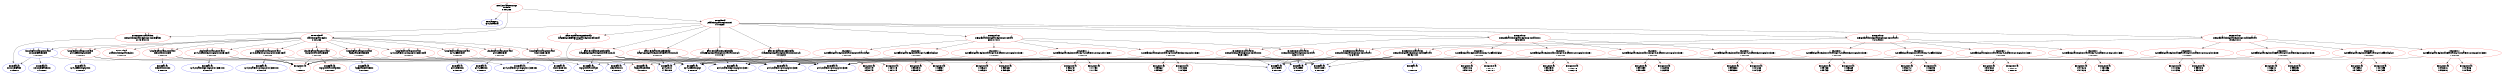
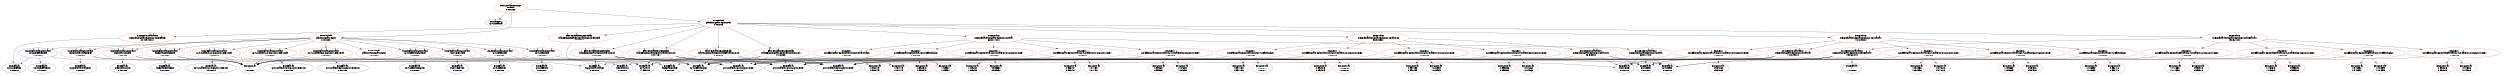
edge "SimpleGaussianConstraint lumi_13TeV_Pdf 1.000000" -> "RooRealVar CMS_scale_t_1prong0pi0_13TeV_In 0.000000": now "SimpleGaussianConstraint lumi_13TeV_Pdf 1.000000" -> "RooConstVar 1 1.000000"
node "RooConstVar 1.008781 1.008781": removed
